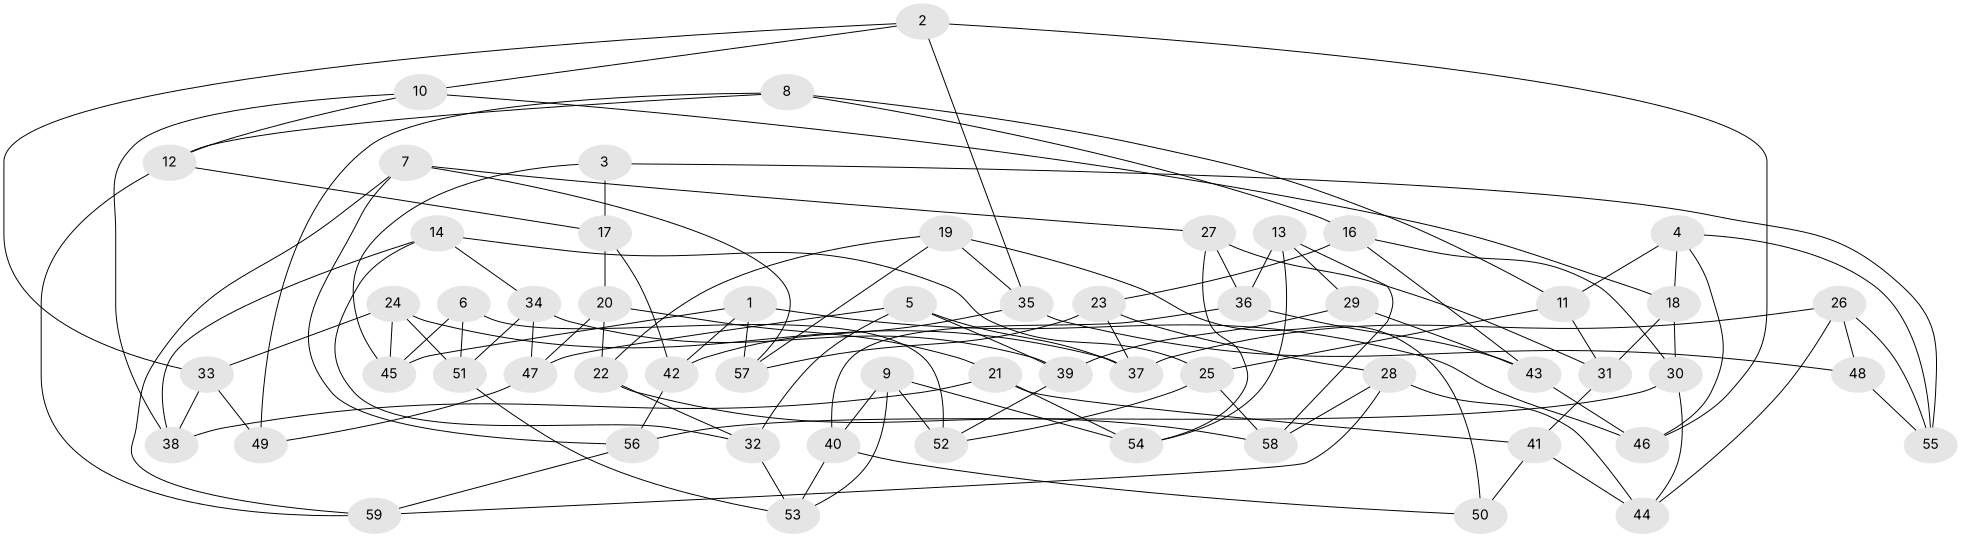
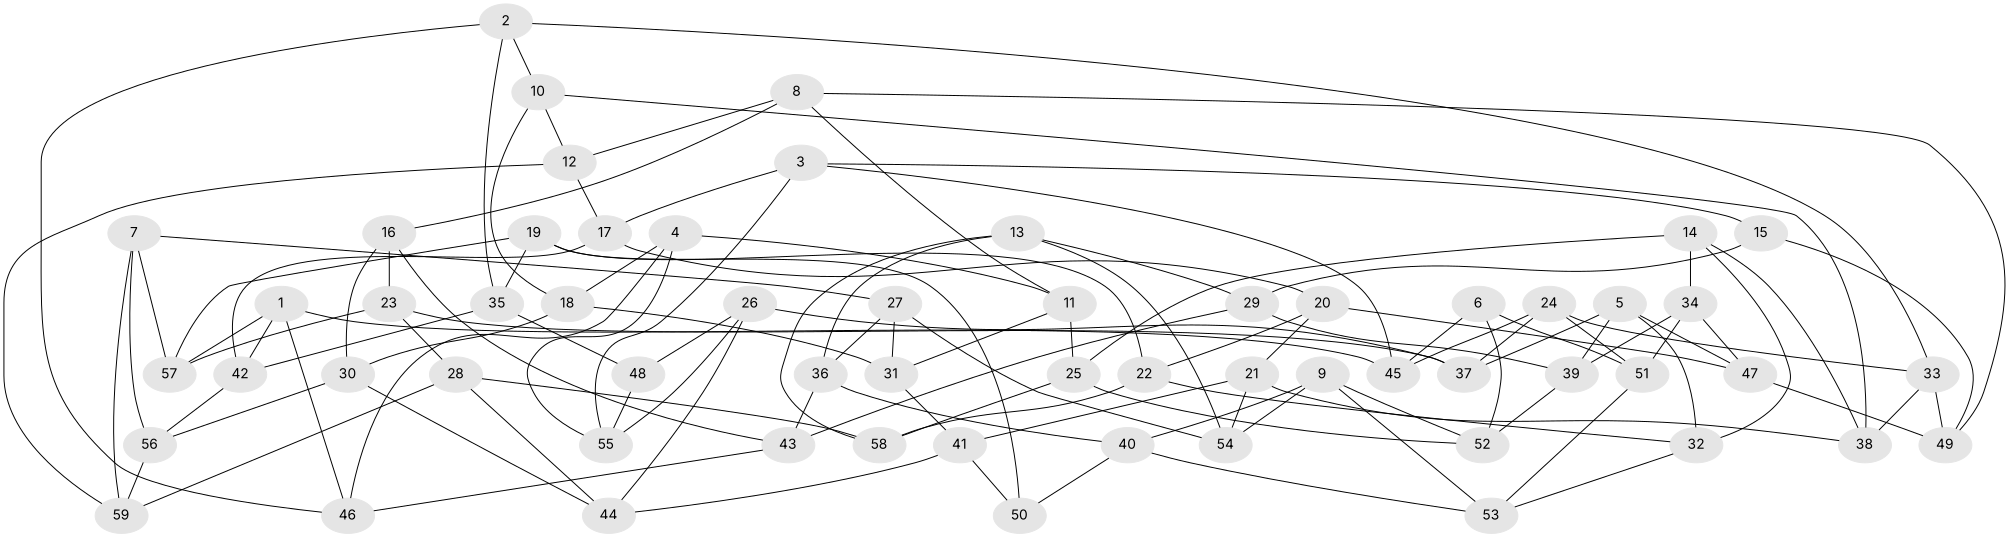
node "15": added
